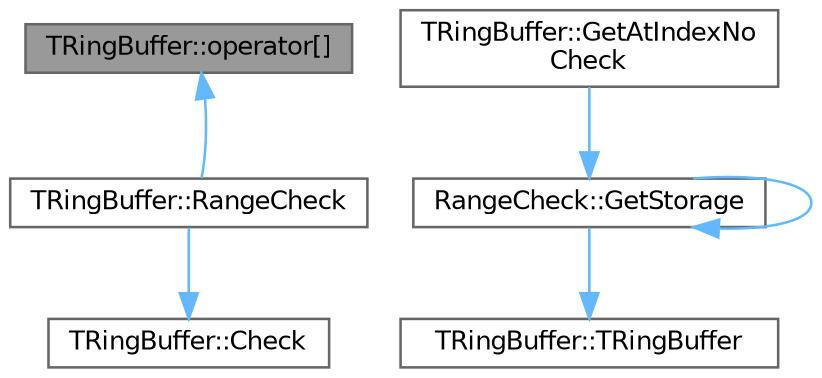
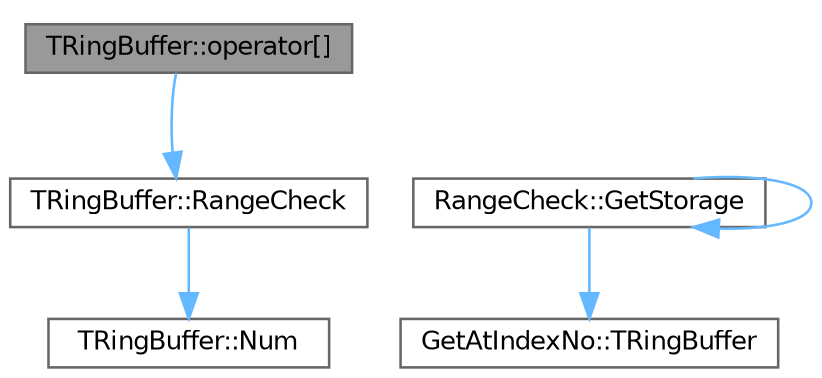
node "TRingBuffer::GetAtIndexNo Check": removed
edge "TRingBuffer::RangeCheck" -> "TRingBuffer::operator[]": reversed
node "TRingBuffer::Check": label "TRingBuffer::Check" -> "TRingBuffer::Num"
node "TRingBuffer::TRingBuffer": label "TRingBuffer::TRingBuffer" -> "GetAtIndexNo::TRingBuffer"
